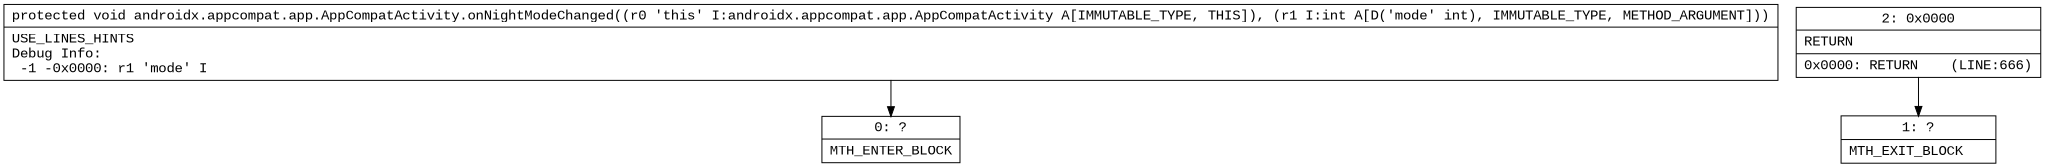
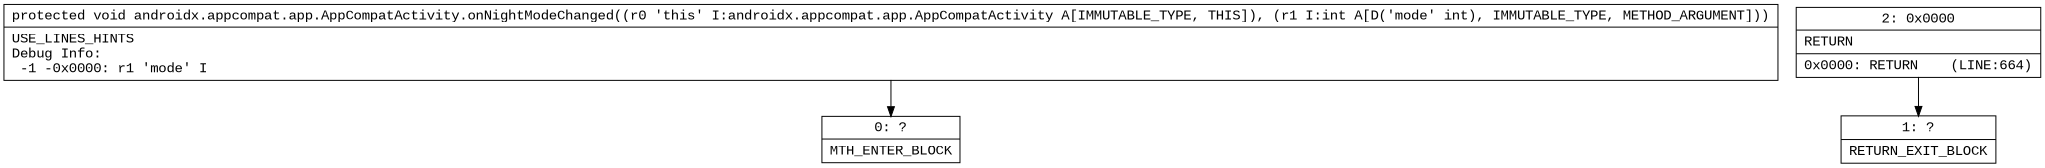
node "2: 0x0000": text "0x0000: RETURN    (LINE:666)" -> "0x0000: RETURN    (LINE:664)"
node "1: ?": text "MTH_EXIT_BLOCK" -> "RETURN_EXIT_BLOCK"
